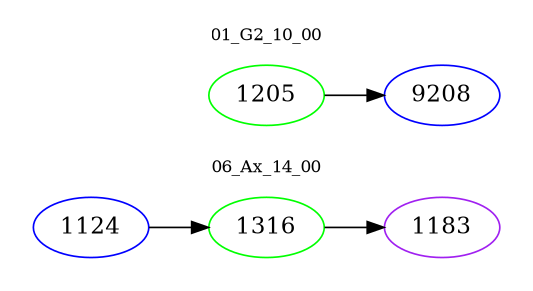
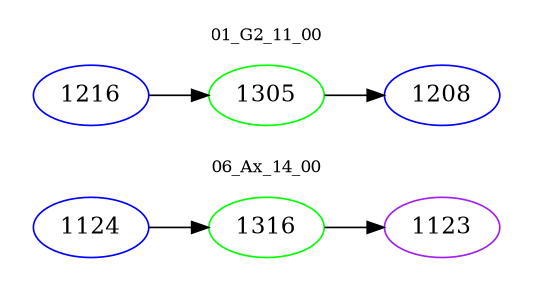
cluster "01_G2_10_00": label "01_G2_10_00" -> "01_G2_11_00"
node "1216": added
node "1205": label "1205" -> "1305"
node "9208": label "9208" -> "1208"
node "1183": label "1183" -> "1123"
